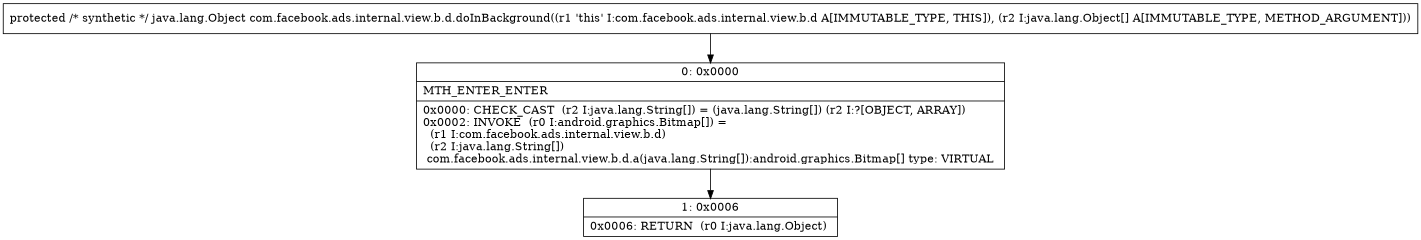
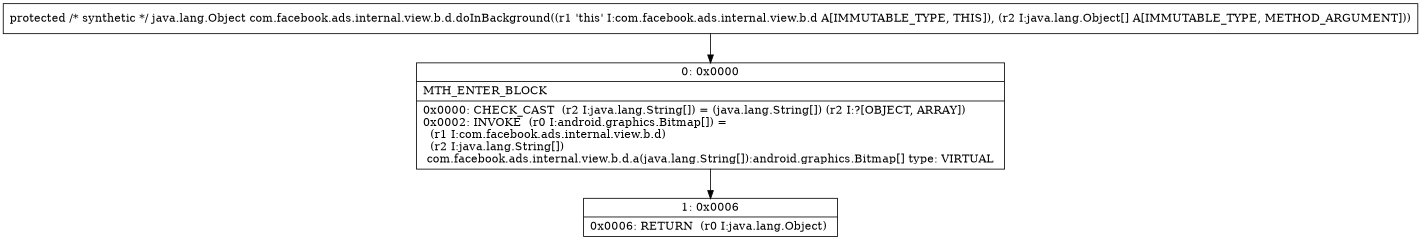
node "0: 0x0000": text "MTH_ENTER_ENTER" -> "MTH_ENTER_BLOCK"
